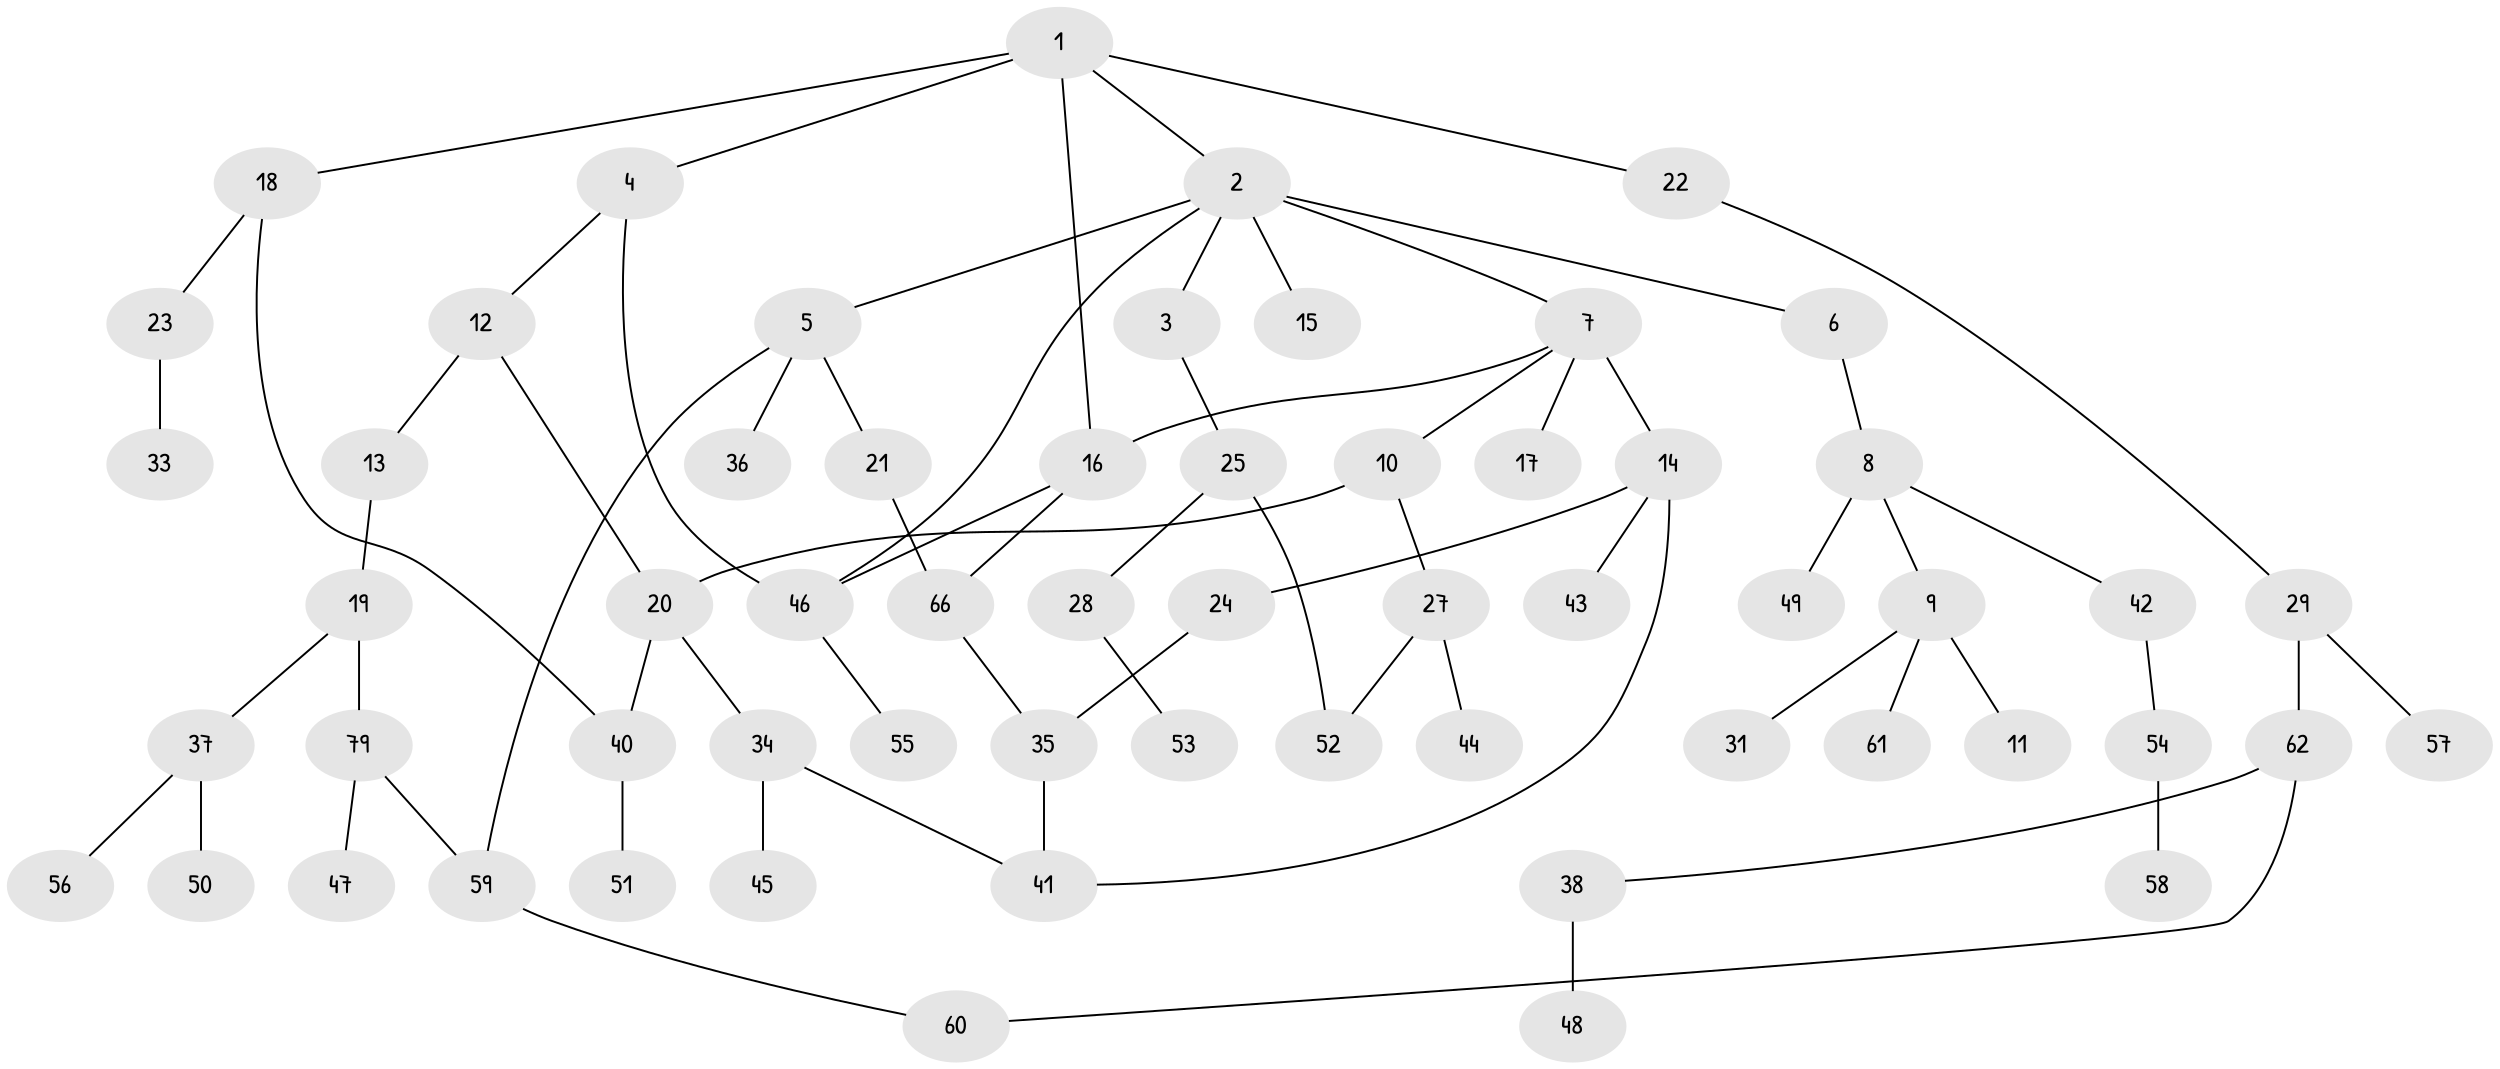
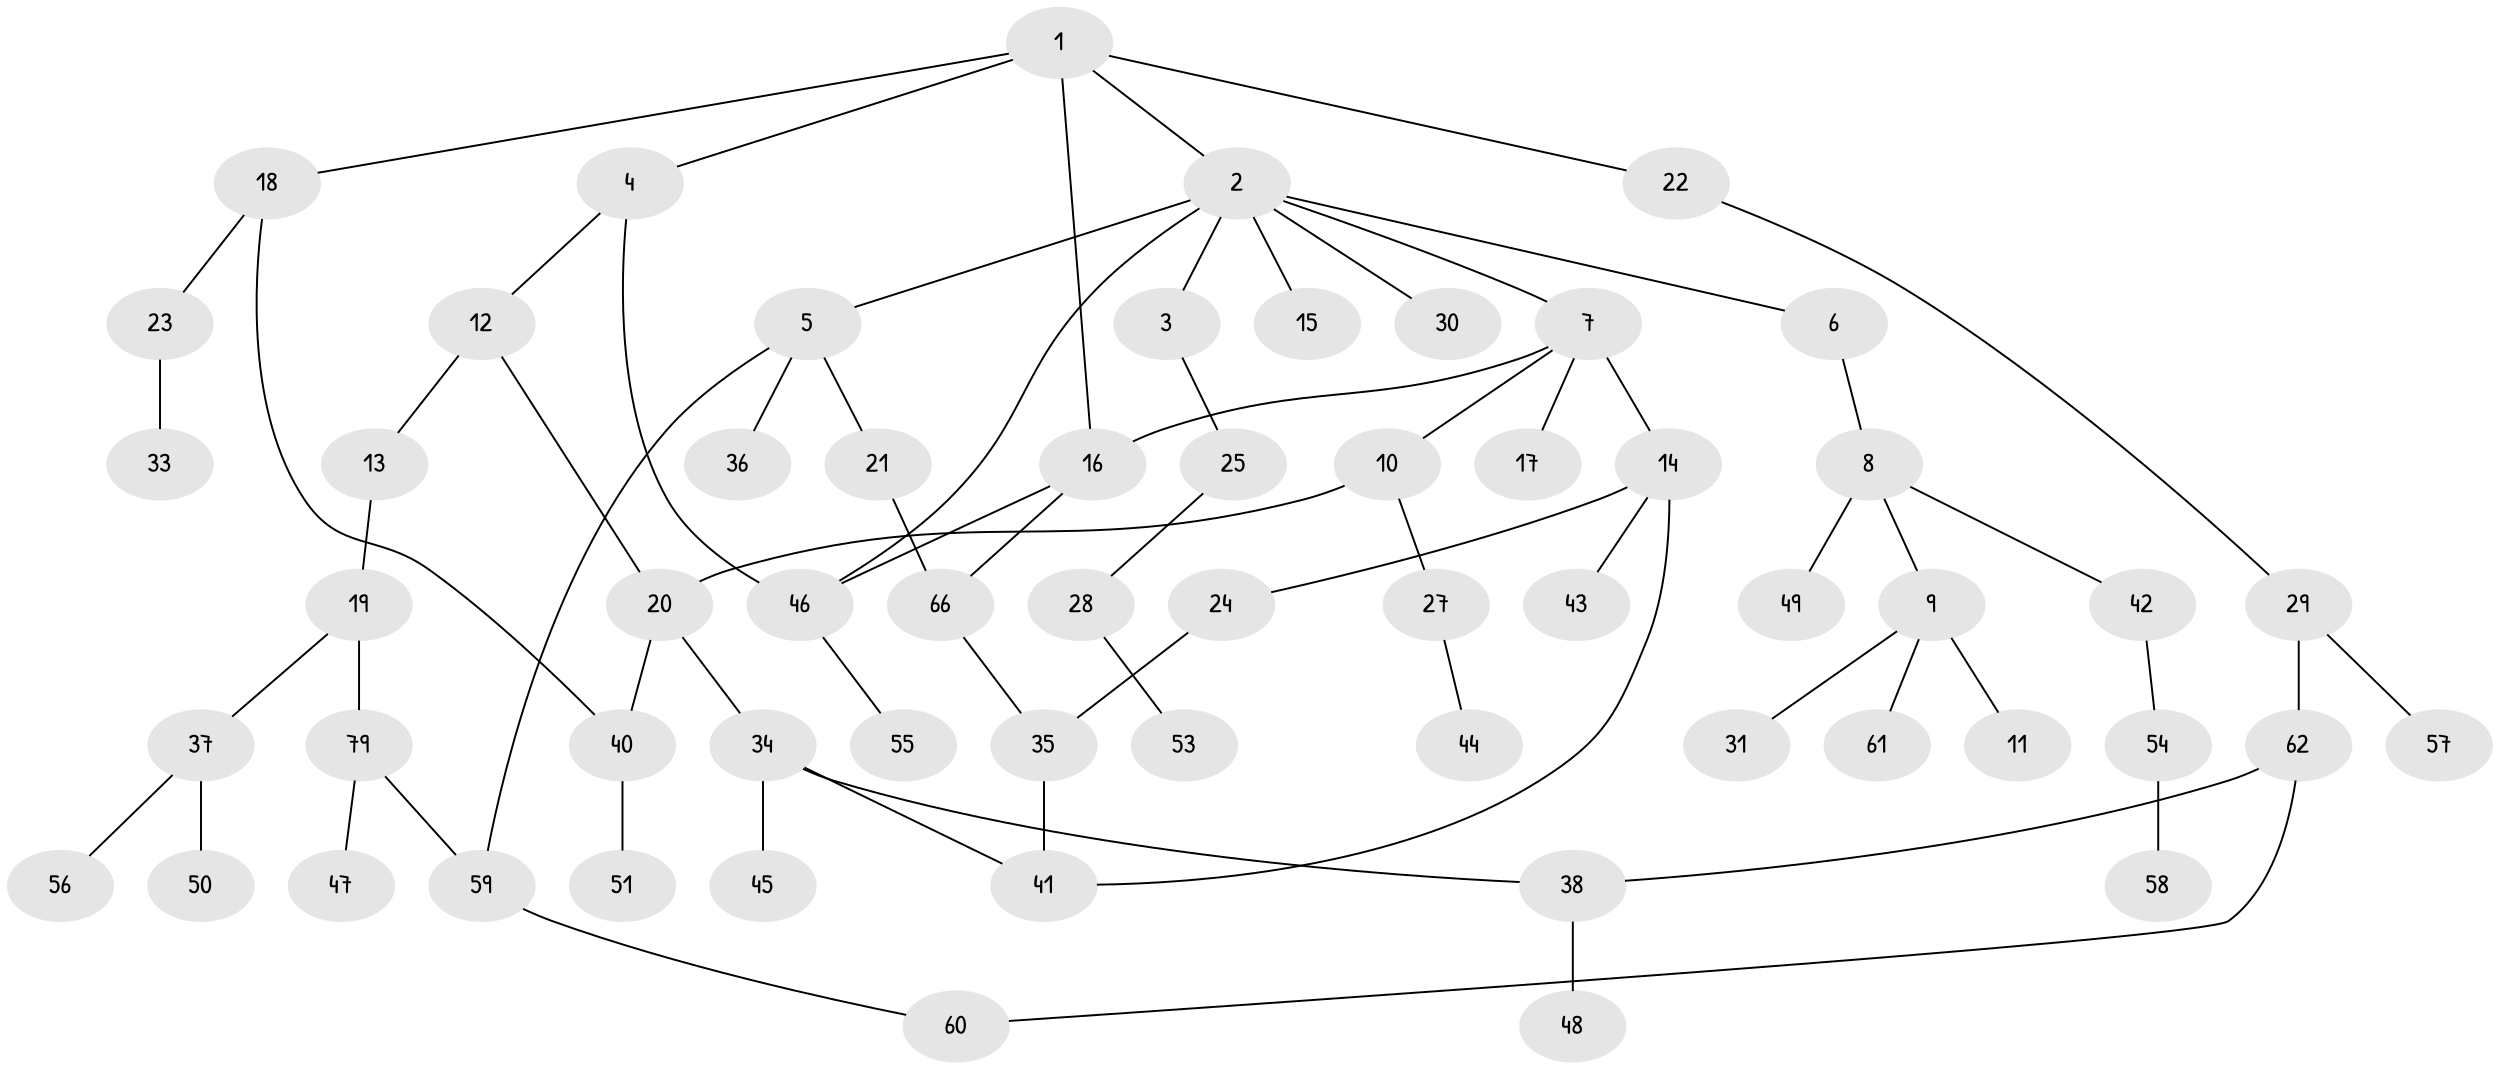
node "30": added
node "52": removed
edge "34" -- "38": added
